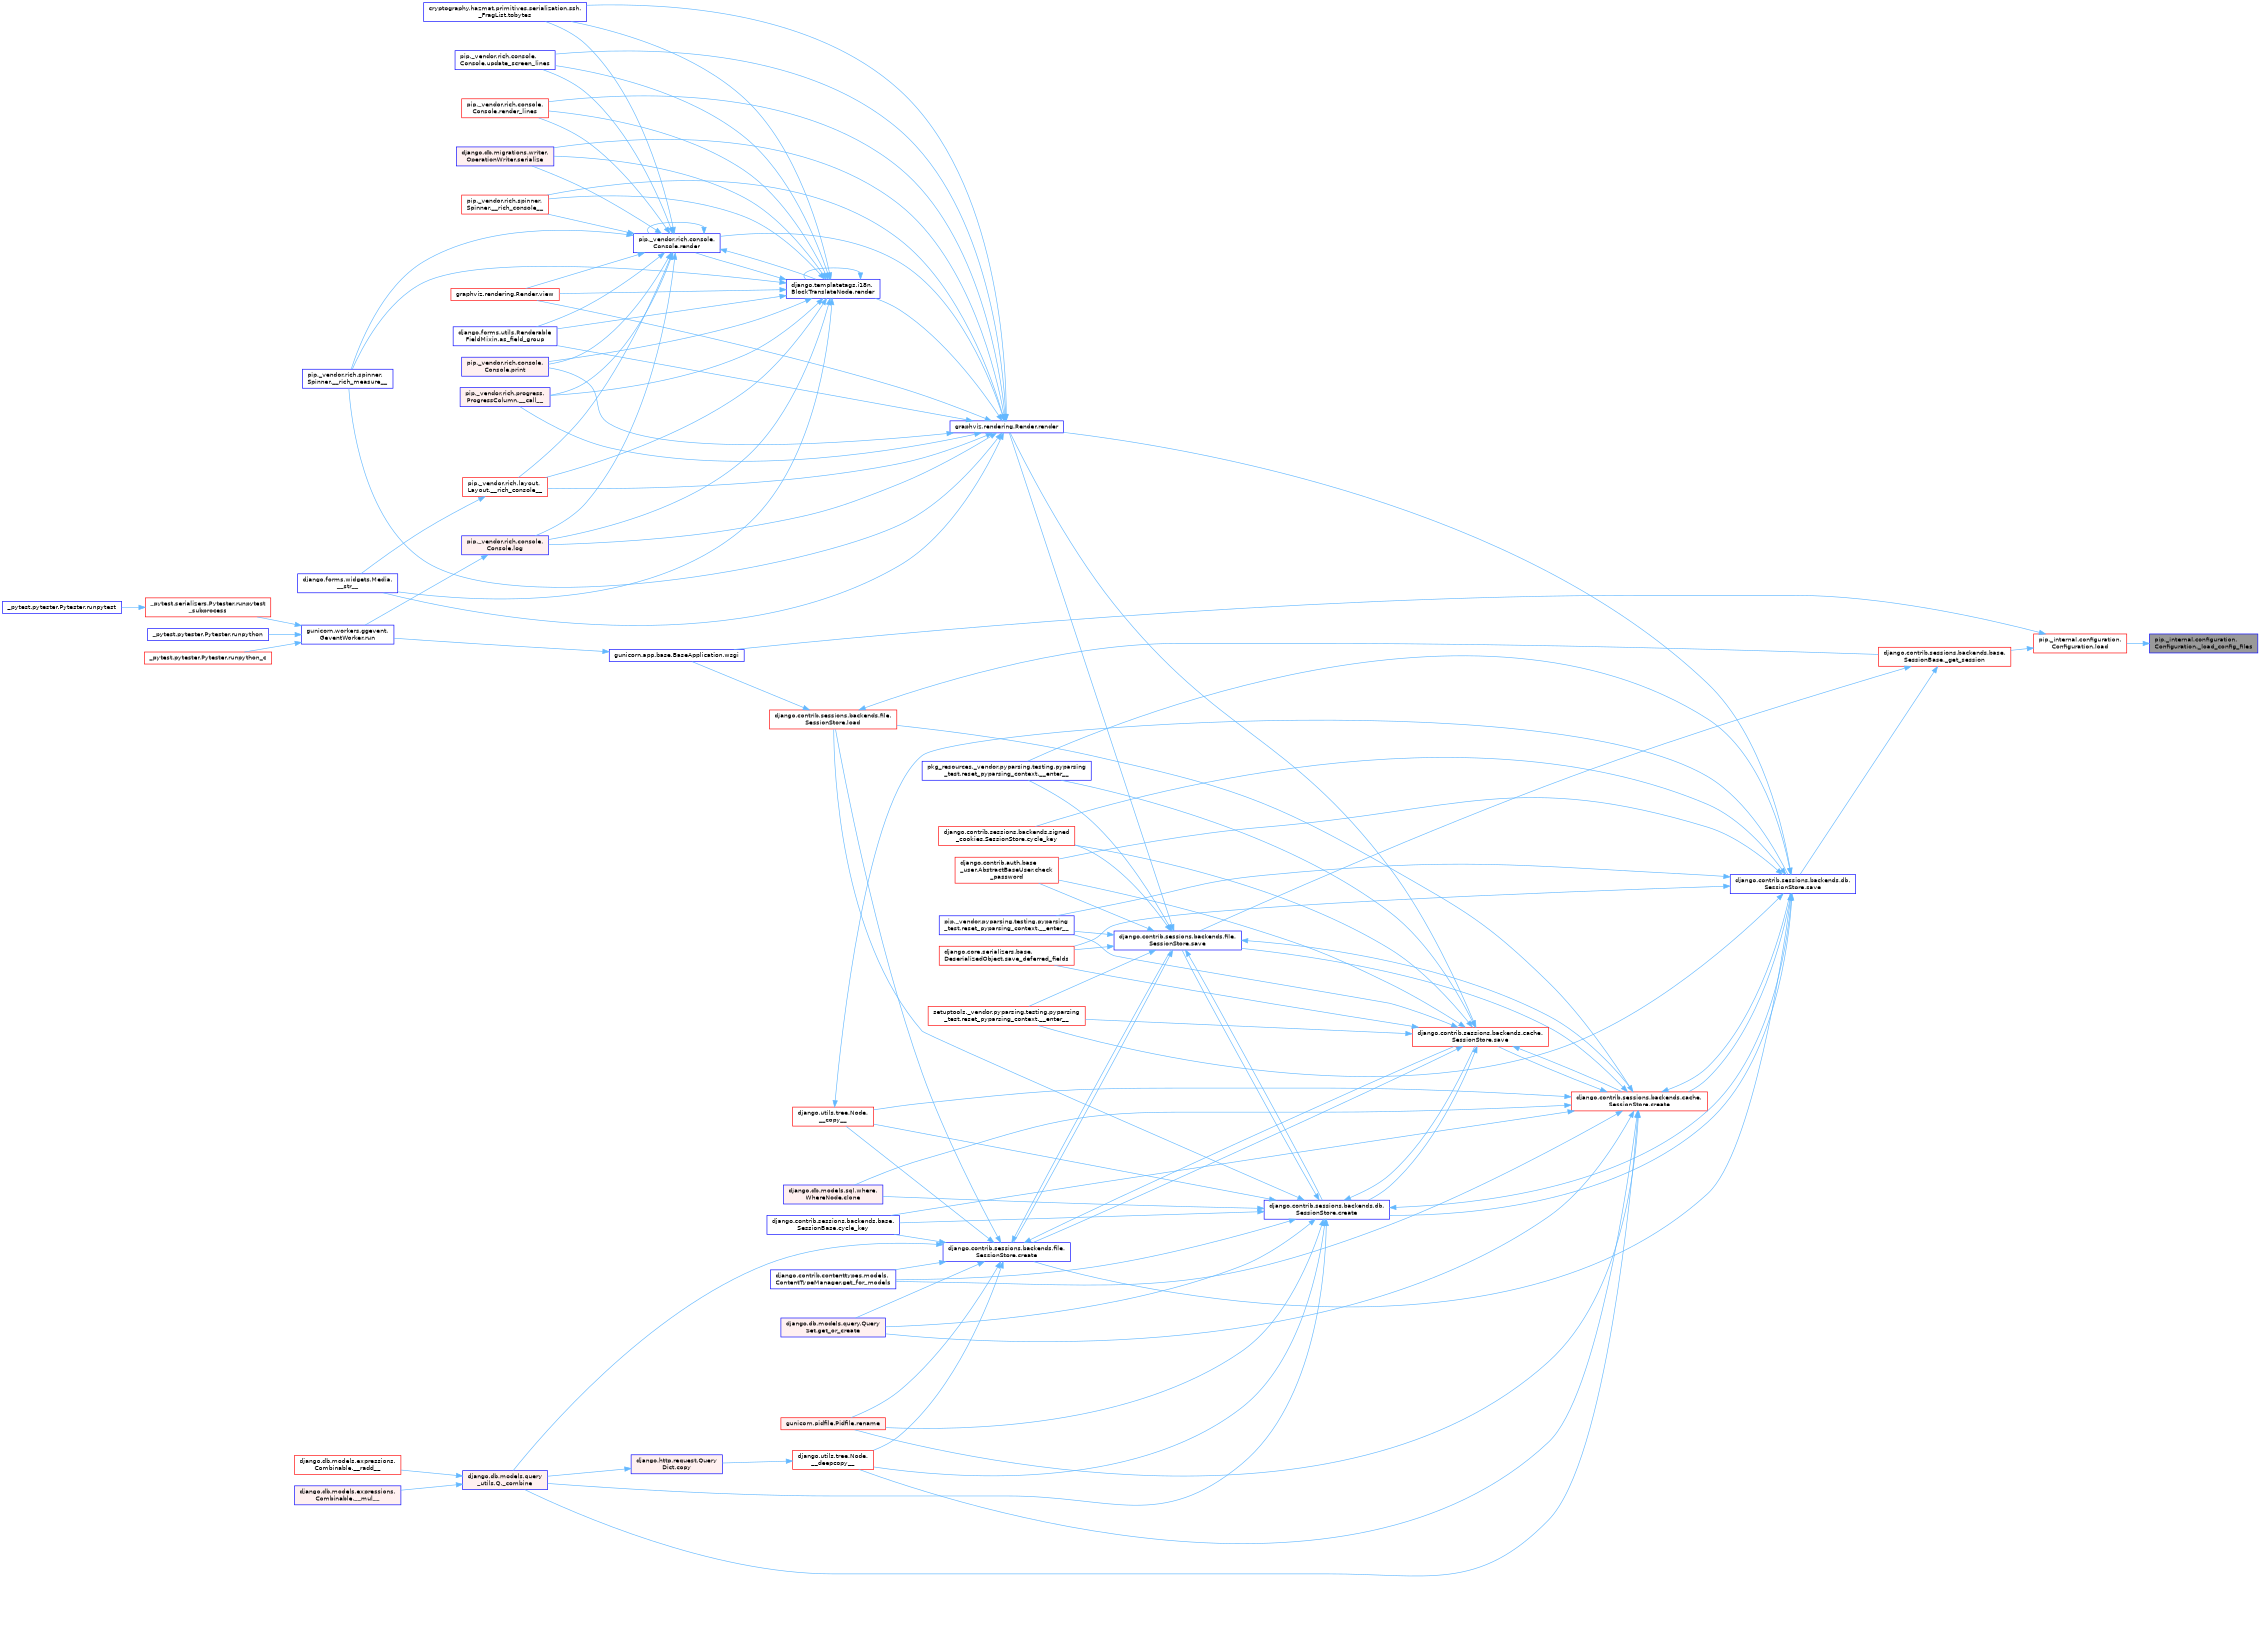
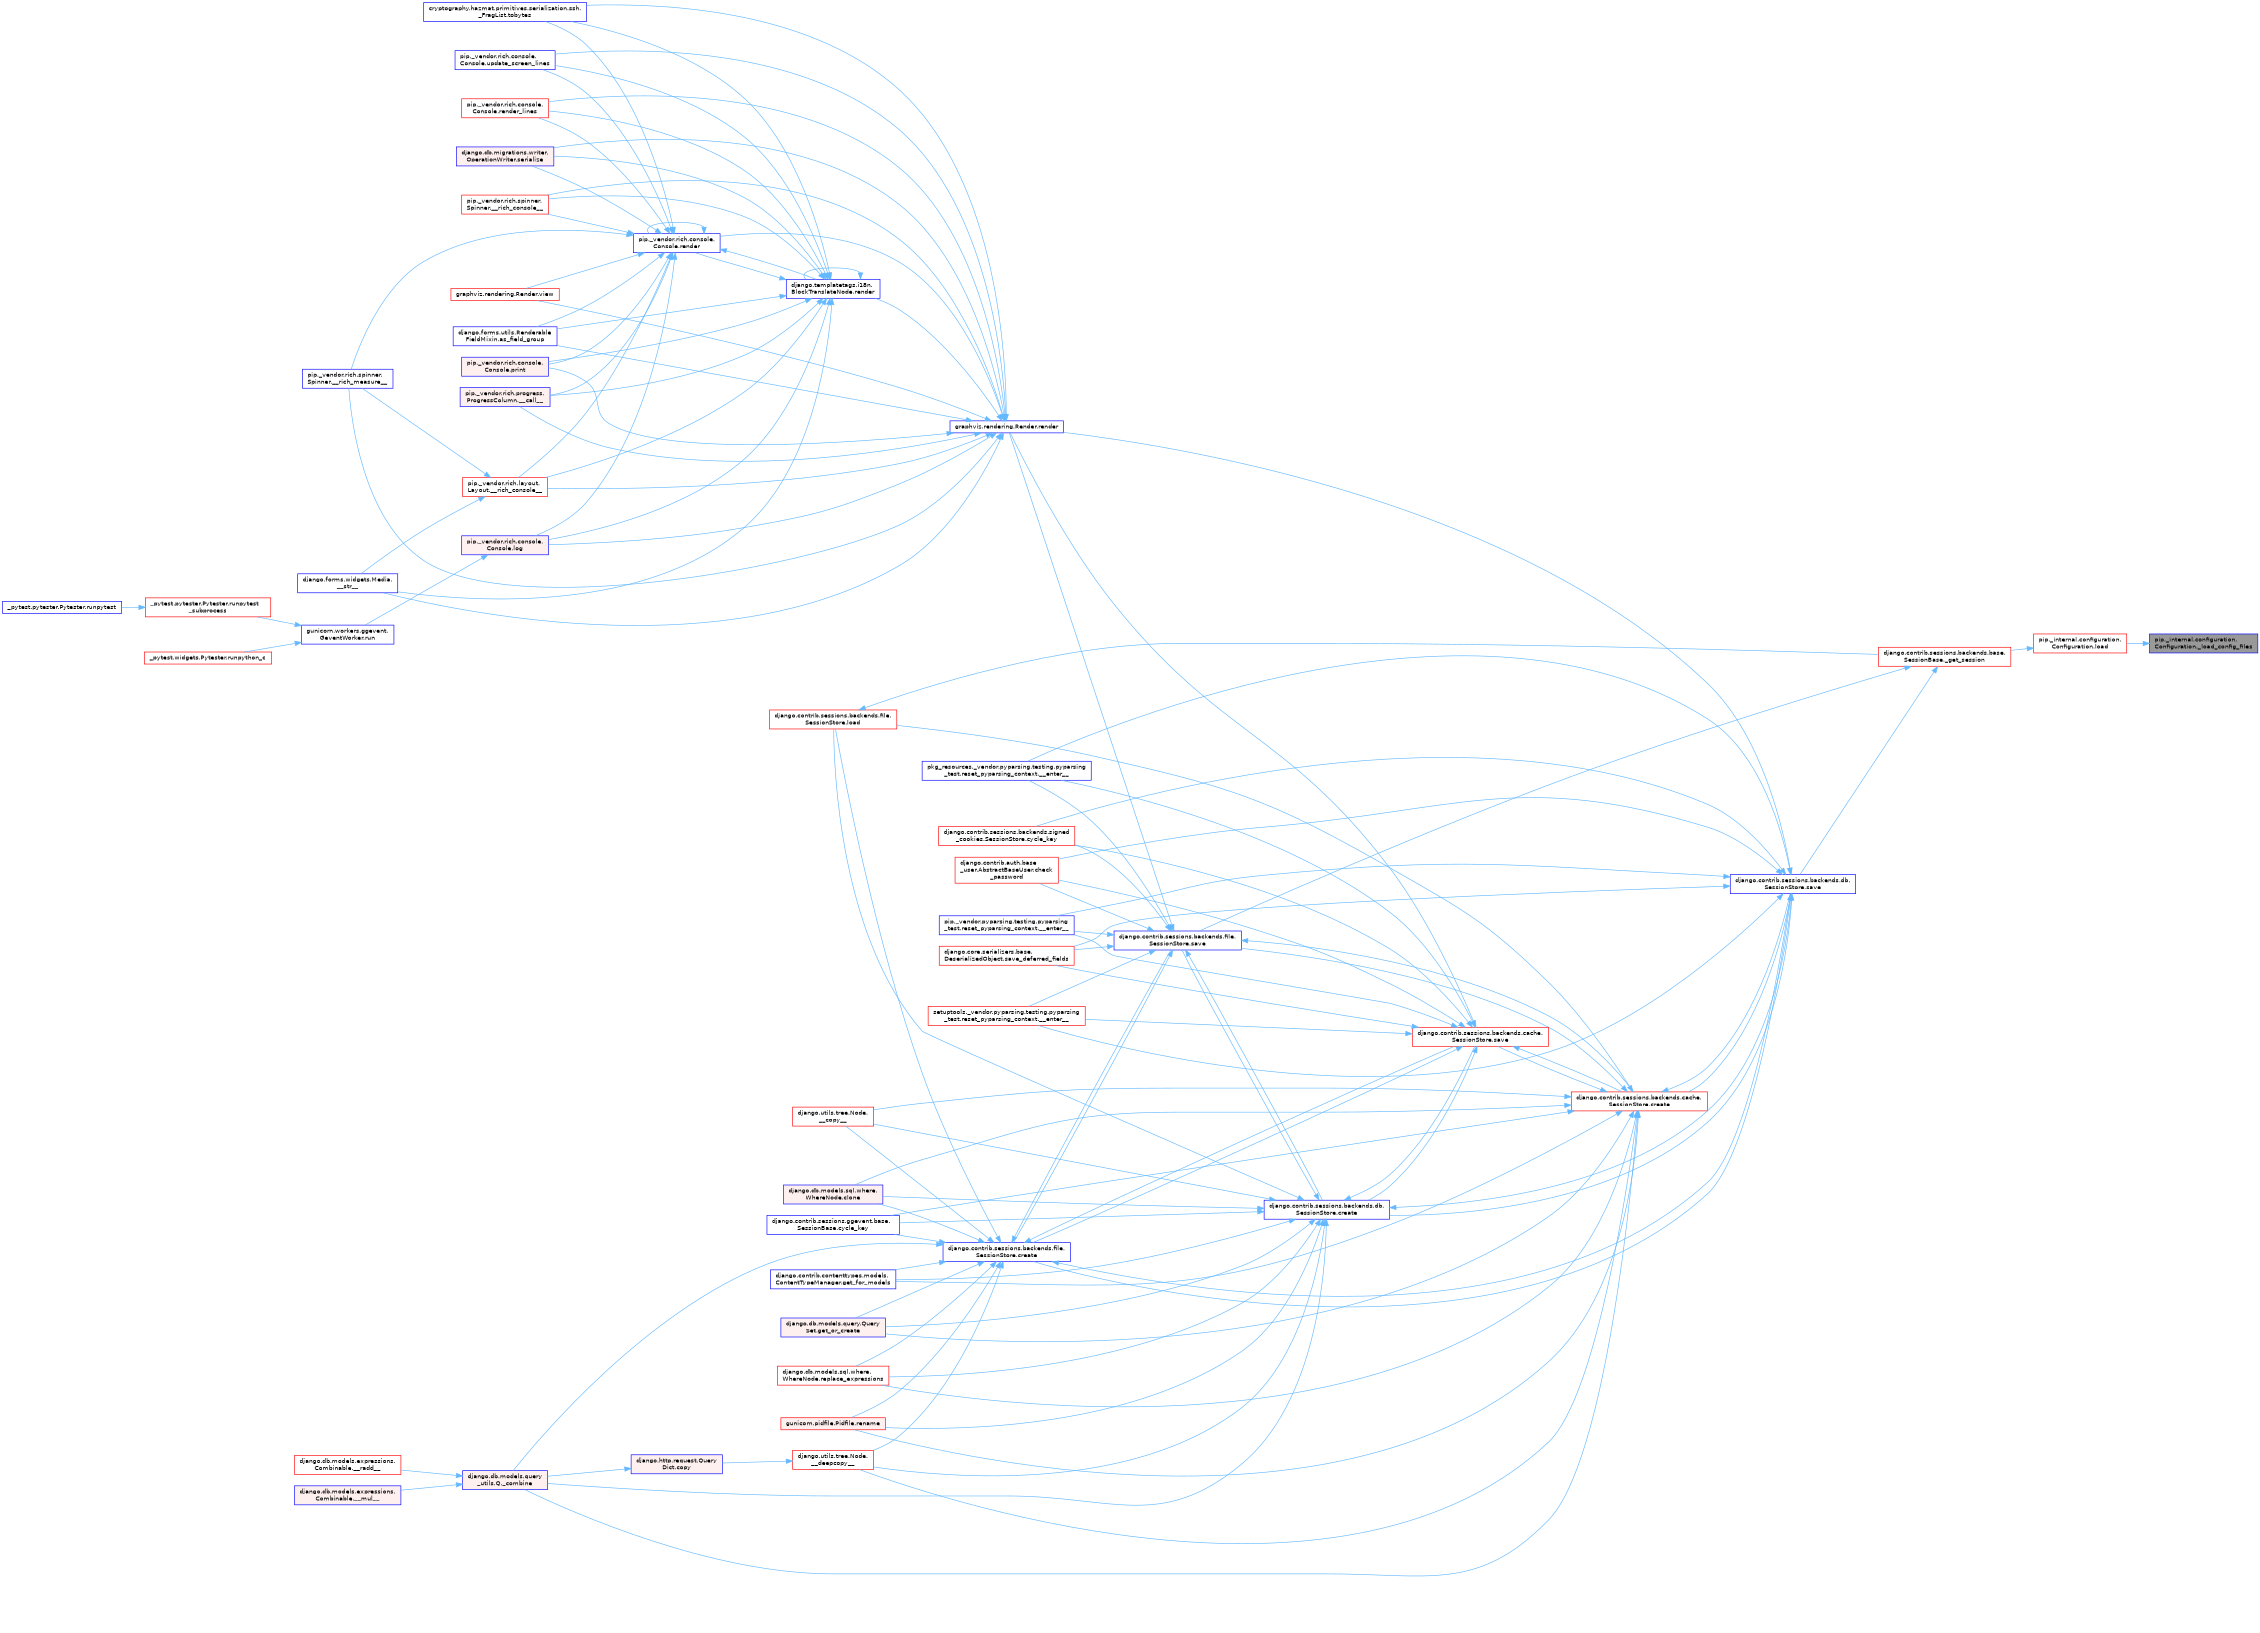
edge "pip._vendor.rich.spinner. Spinner.__rich_measure__" -> "django.templatetags.i18n. BlockTranslateNode.render": now "pip._vendor.rich.spinner. Spinner.__rich_measure__" -> "pip._vendor.rich.layout. Layout.__rich_console__"
edge "graphviz.rendering.Render.view" -> "django.templatetags.i18n. BlockTranslateNode.render": removed
node "_pytest.serializers.Pytester.runpytest _subprocess": label "_pytest.serializers.Pytester.runpytest _subprocess" -> "_pytest.pytester.Pytester.runpytest _subprocess"
node "_pytest.pytester.Pytester.runpython": removed
node "gunicorn.app.base.BaseApplication.wsgi": removed
node "_pytest.pytester.Pytester.runpython_c": label "_pytest.pytester.Pytester.runpython_c" -> "_pytest.widgets.Pytester.runpython_c"
edge "django.contrib.sessions.backends.db. SessionStore.save" -> "django.utils.tree.Node. __copy__": now "django.contrib.sessions.backends.db. SessionStore.save" -> "django.contrib.sessions.backends.file. SessionStore.create"
edge "django.db.models.sql.where. WhereNode.clone" -> "django.contrib.sessions.backends.file. SessionStore.create": added
node "django.contrib.sessions.backends.base. SessionBase.cycle_key": label "django.contrib.sessions.backends.base. SessionBase.cycle_key" -> "django.contrib.sessions.ggevent.base. SessionBase.cycle_key"
node "django.db.models.sql.where. WhereNode.replace_expressions": added
